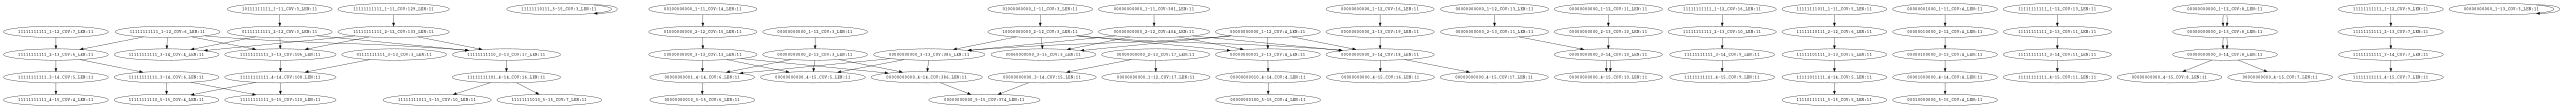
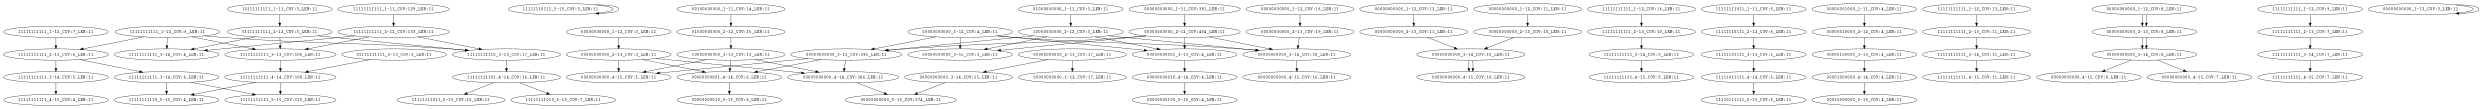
node "00000000000_4-15_COV:17_LEN:11": removed
